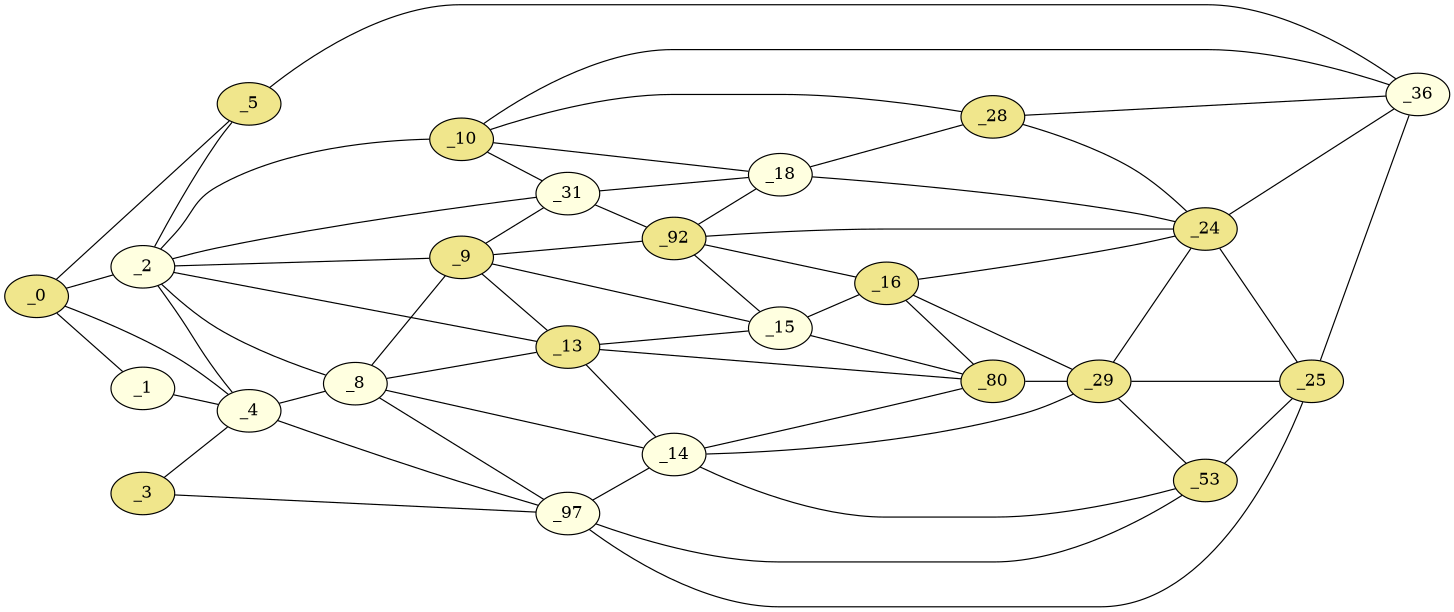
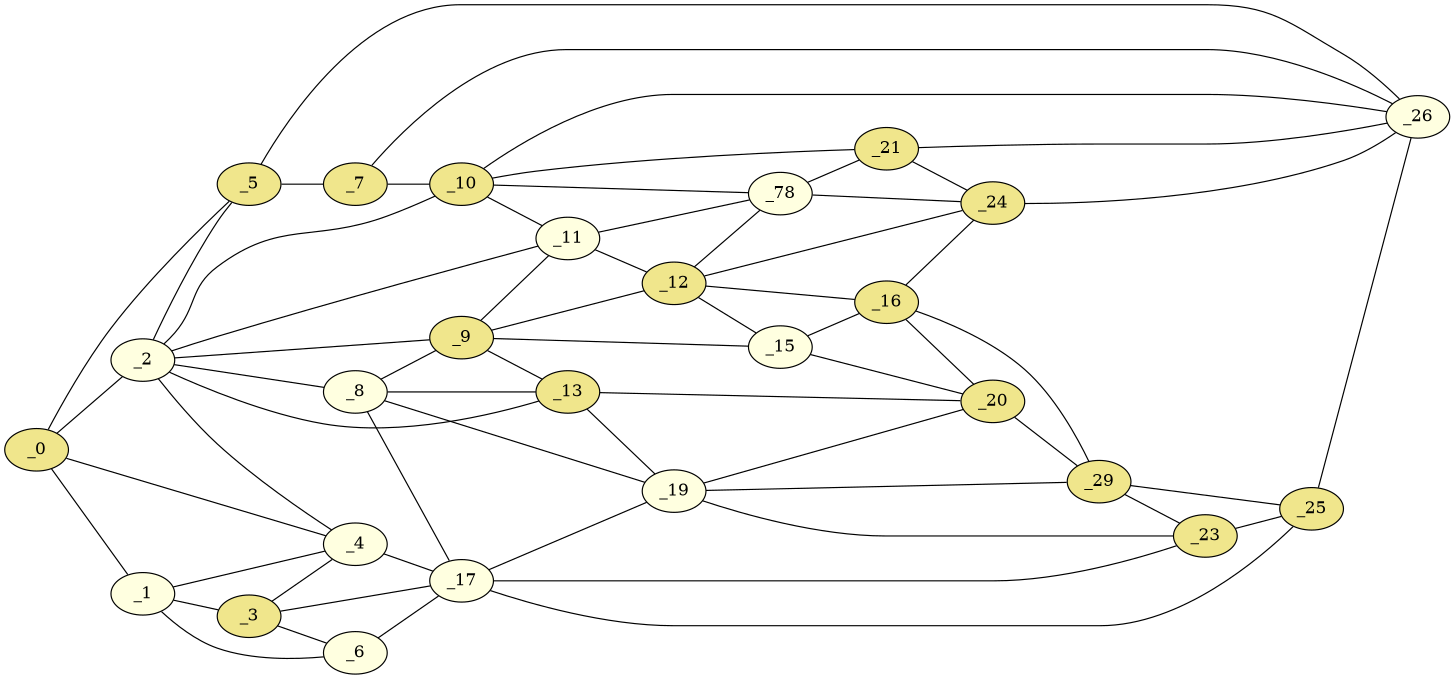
node "_36": label "_36" -> "_26"
node "_28": label "_28" -> "_21"
node "_18": label "_18" -> "_78"
node "_7": added
node "_31": label "_31" -> "_11"
node "_92": label "_92" -> "_12"
edge "_24" -- "_29": removed
edge "_24" -- "_25": removed
edge "_15" -- "_13": removed
node "_80": label "_80" -> "_20"
edge "_8" -- "_4": removed
node "_14": label "_14" -> "_19"
node "_53": label "_53" -> "_23"
node "_97": label "_97" -> "_17"
edge "_1" -- "_3": added
node "_6": added
